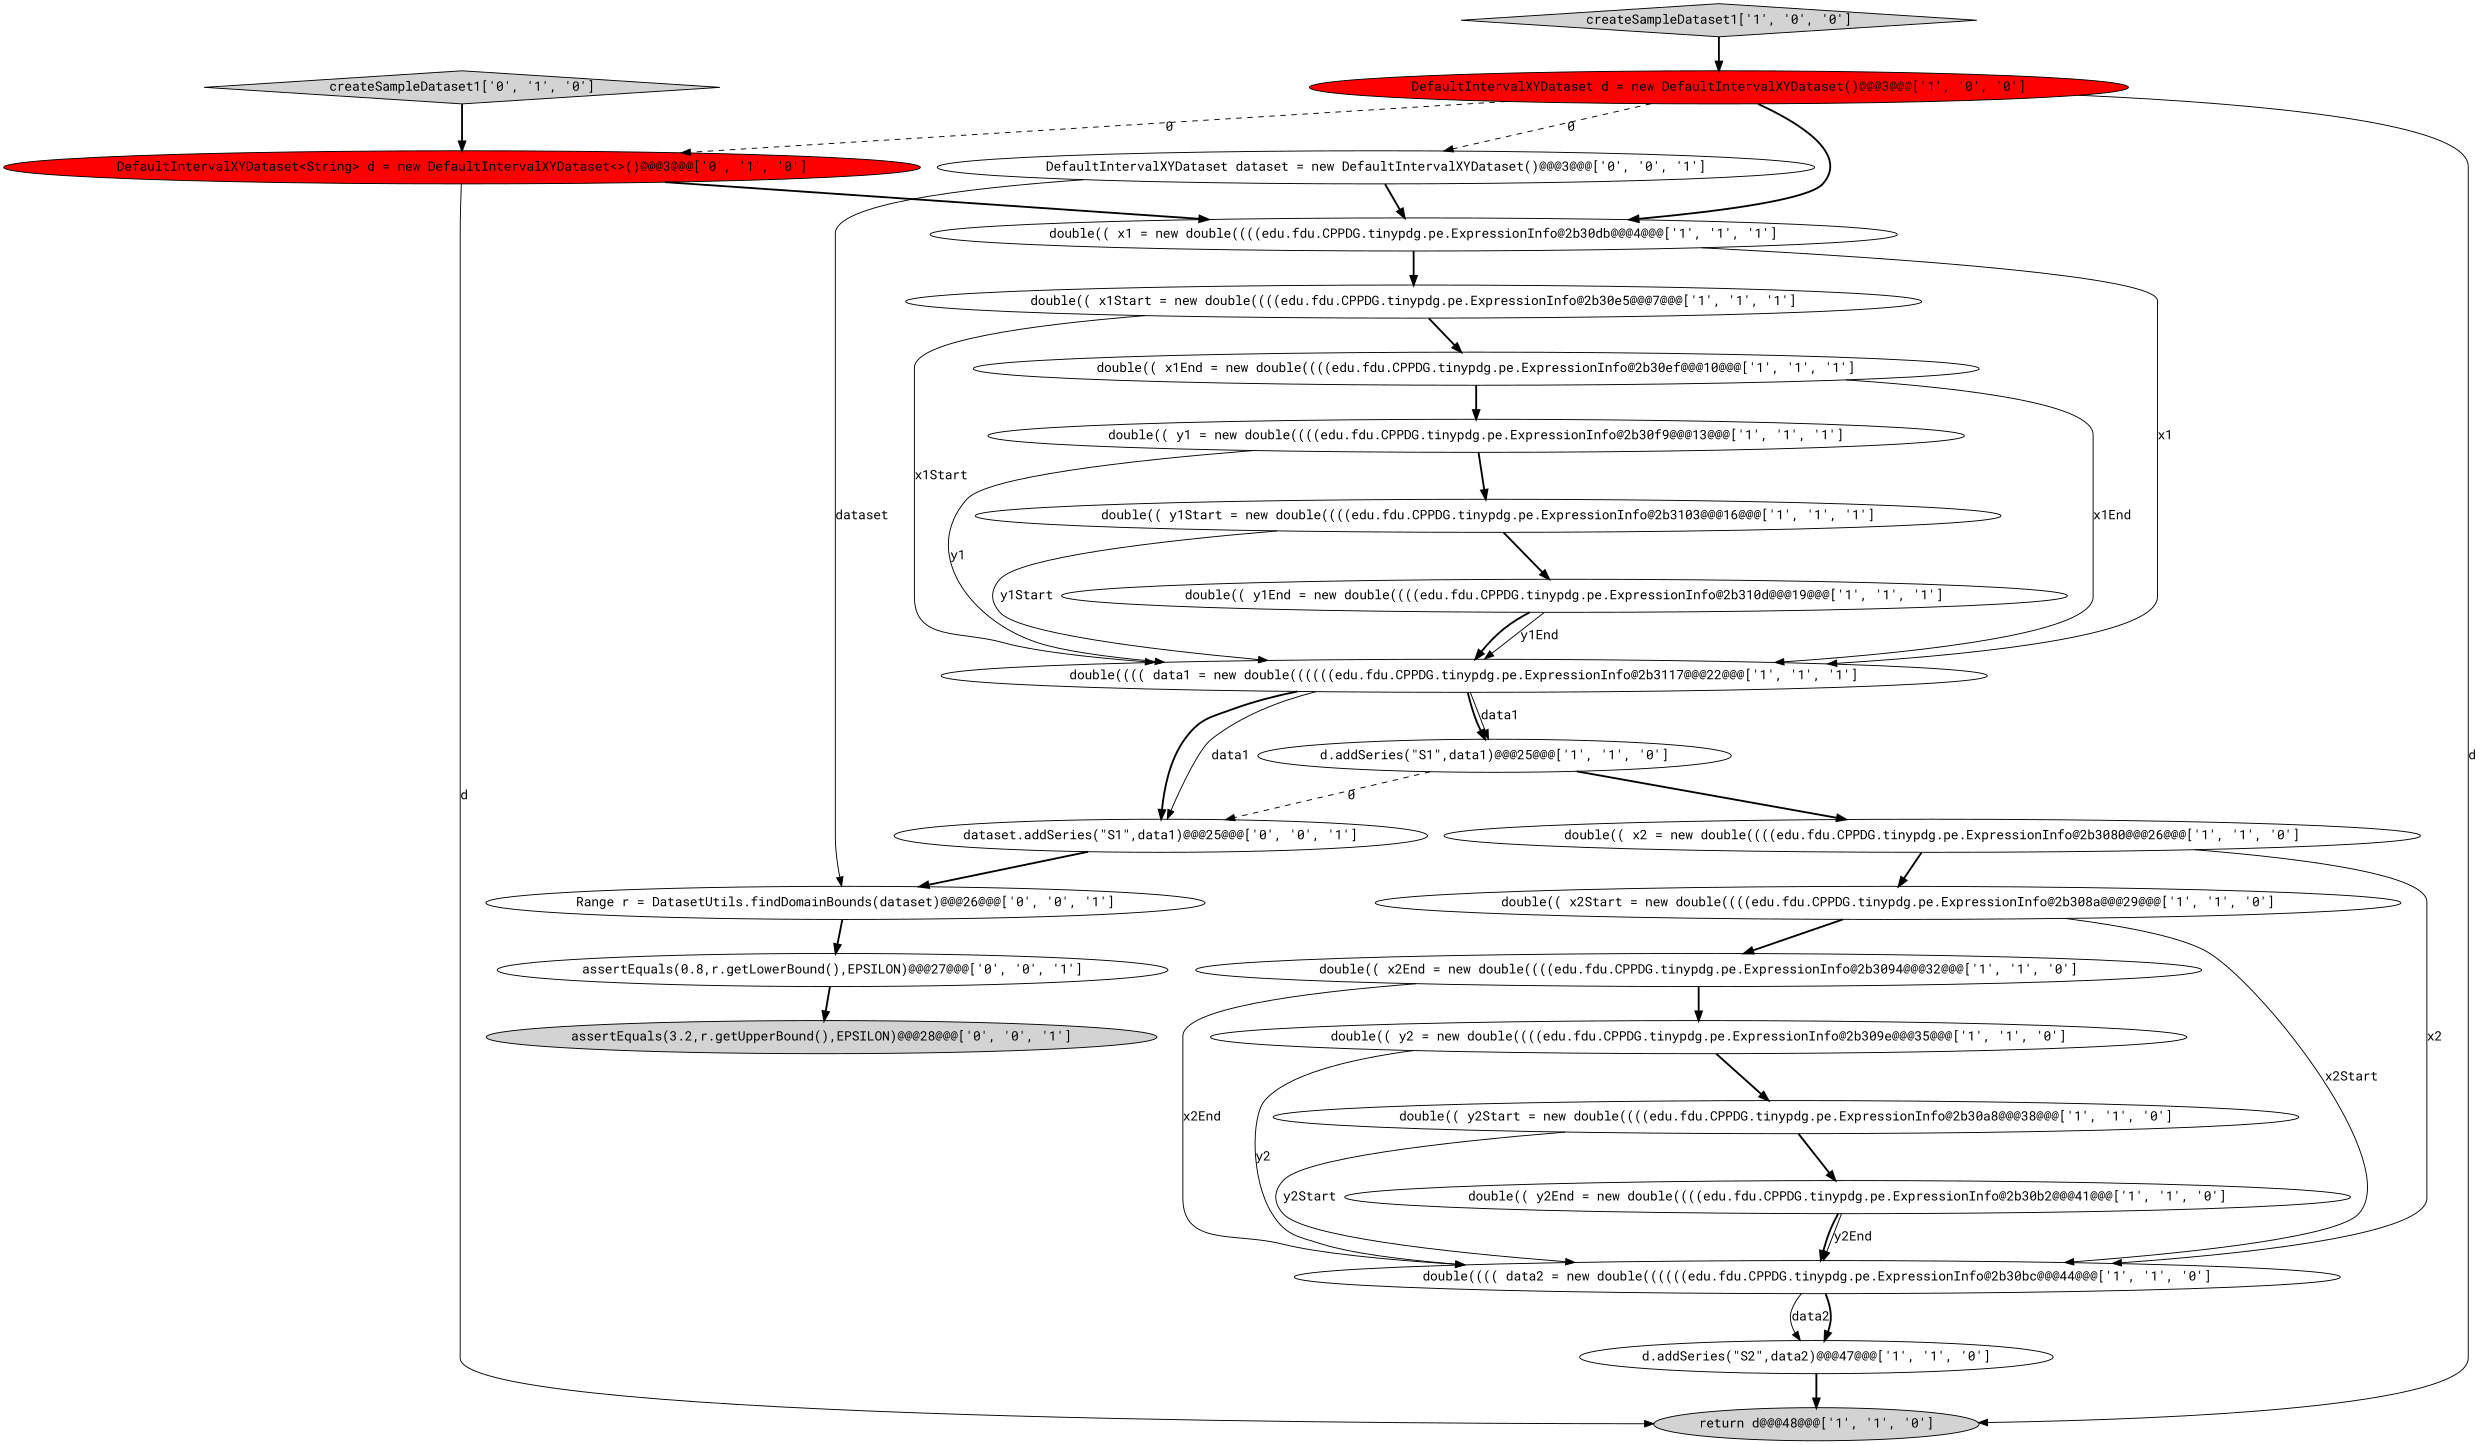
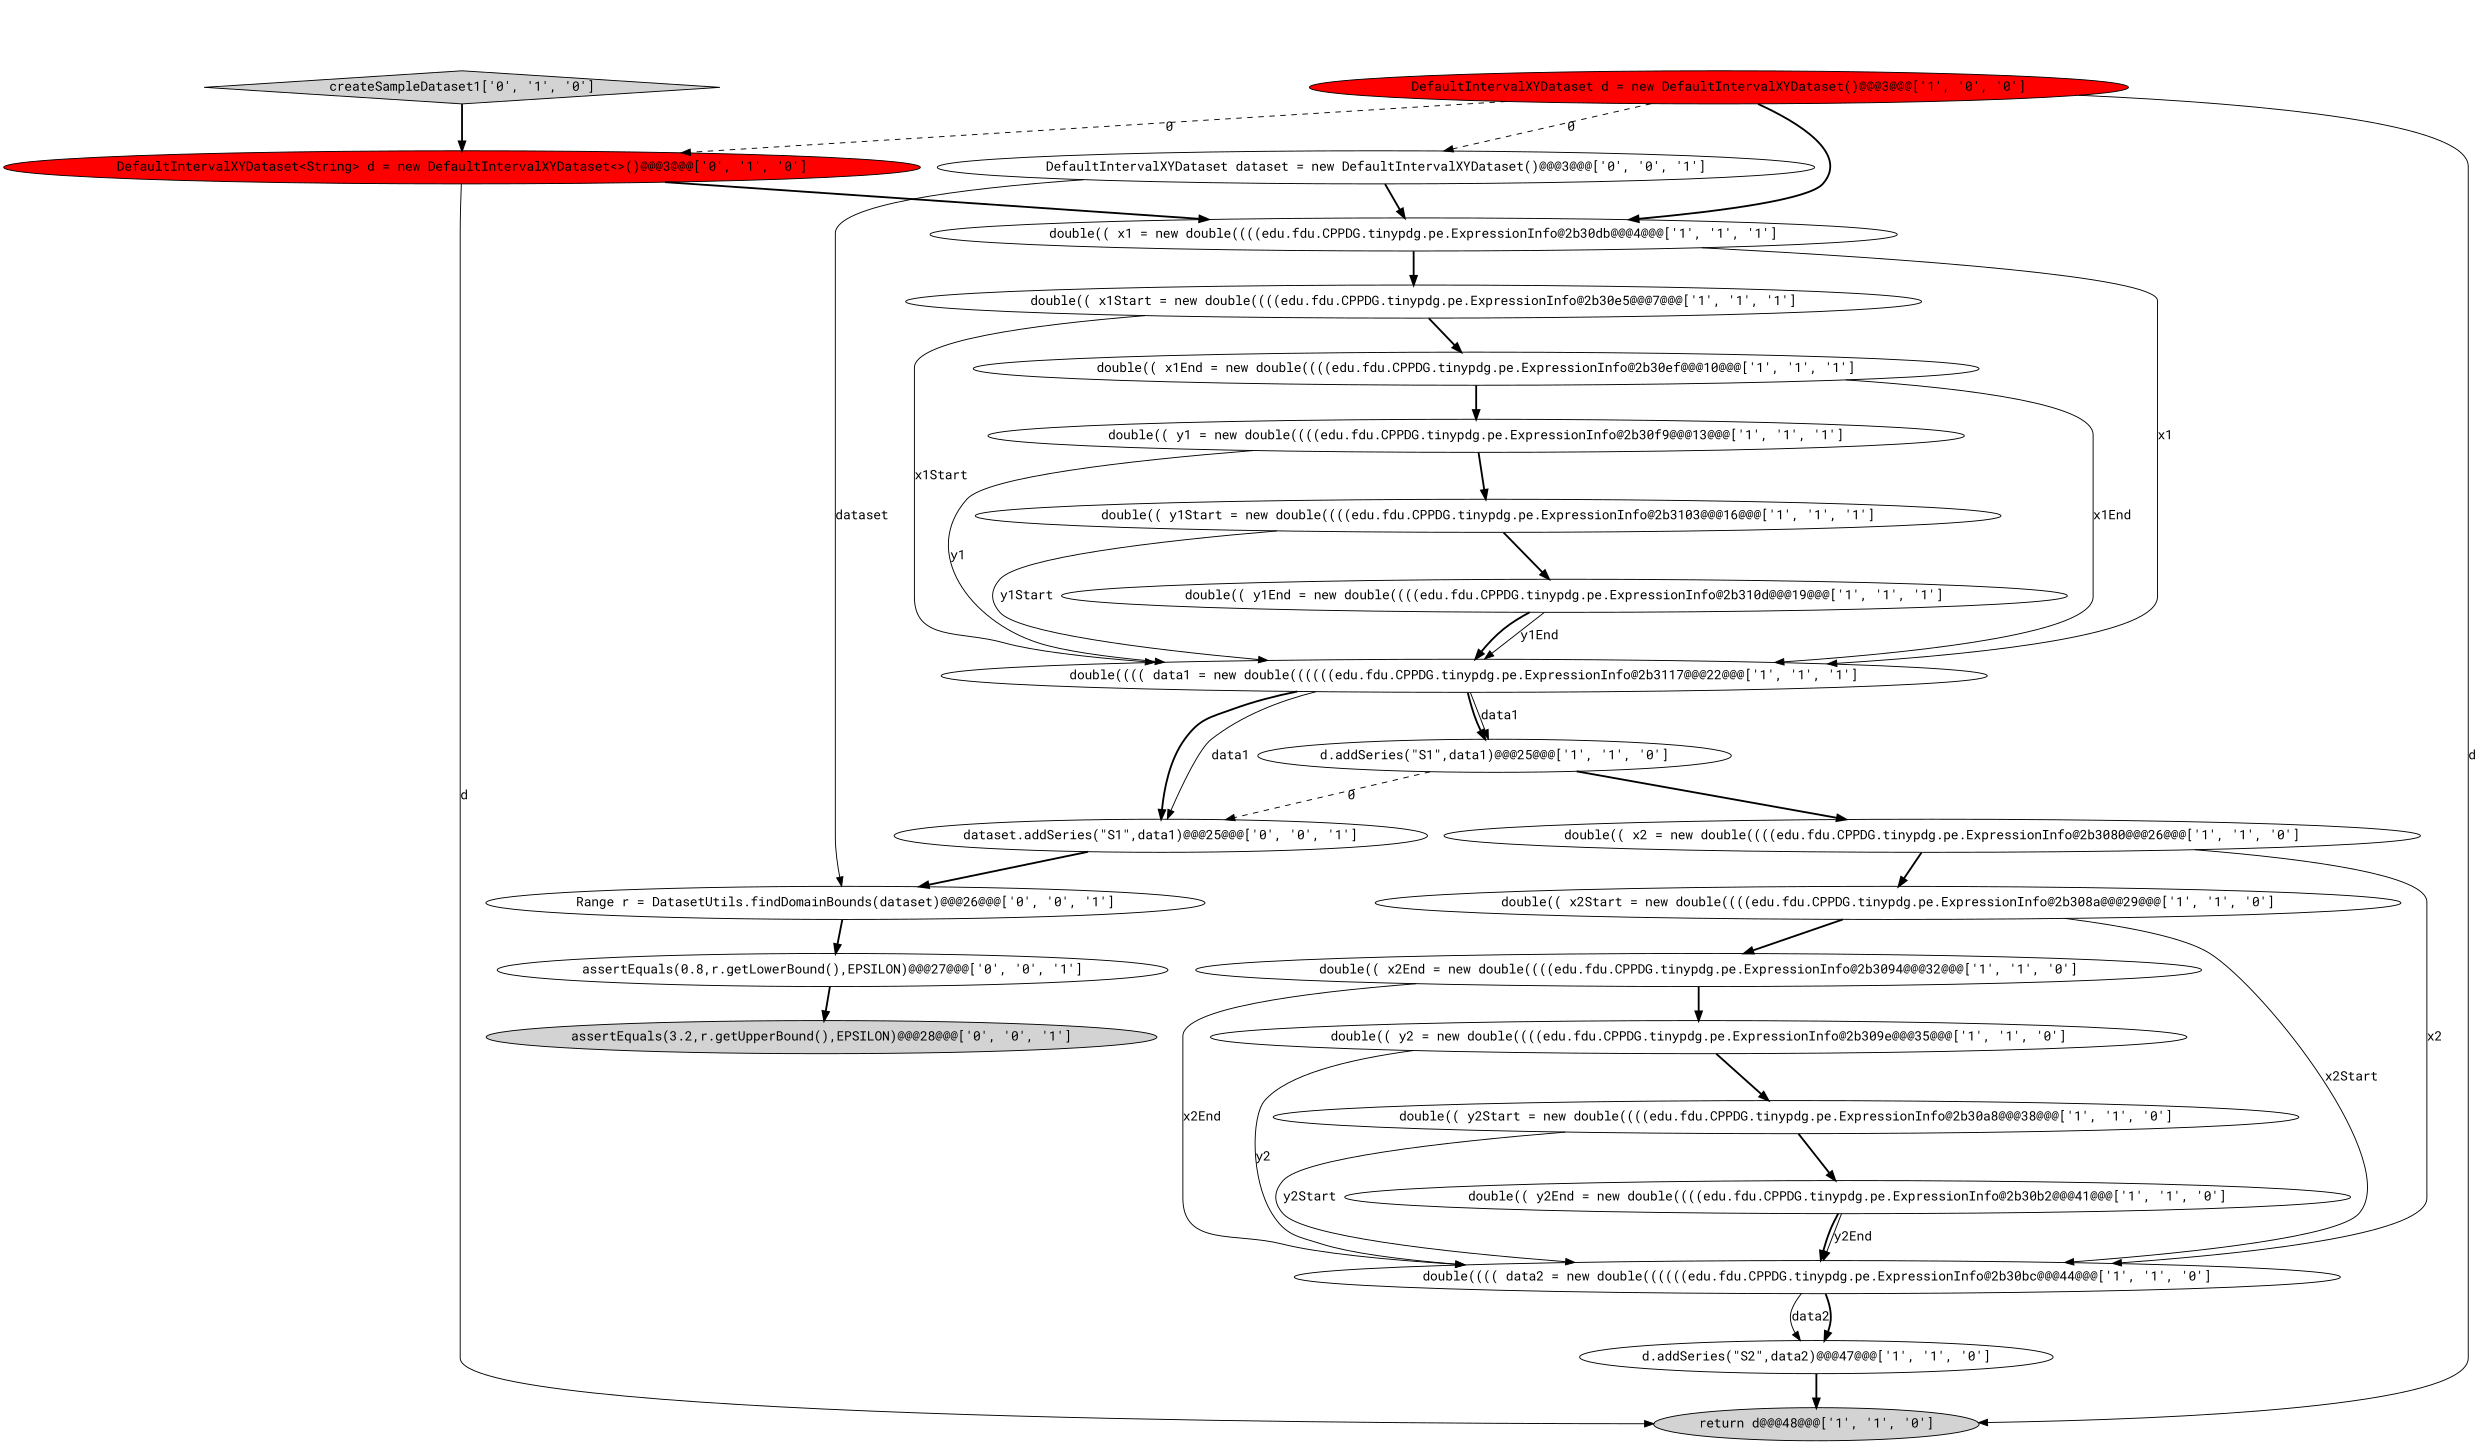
node "createSampleDataset1['1', '0', '0']": removed
